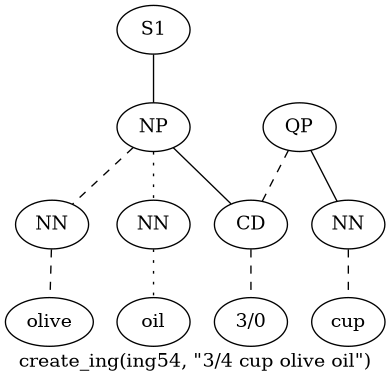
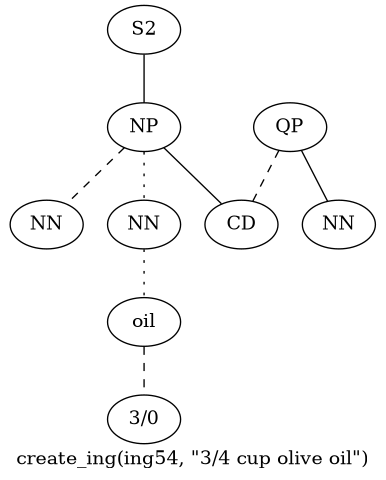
node "S1": label "S1" -> "S2"
edge "CD" -- "3/0": now "oil" -- "3/0"
node "olive": removed
node "cup": removed
